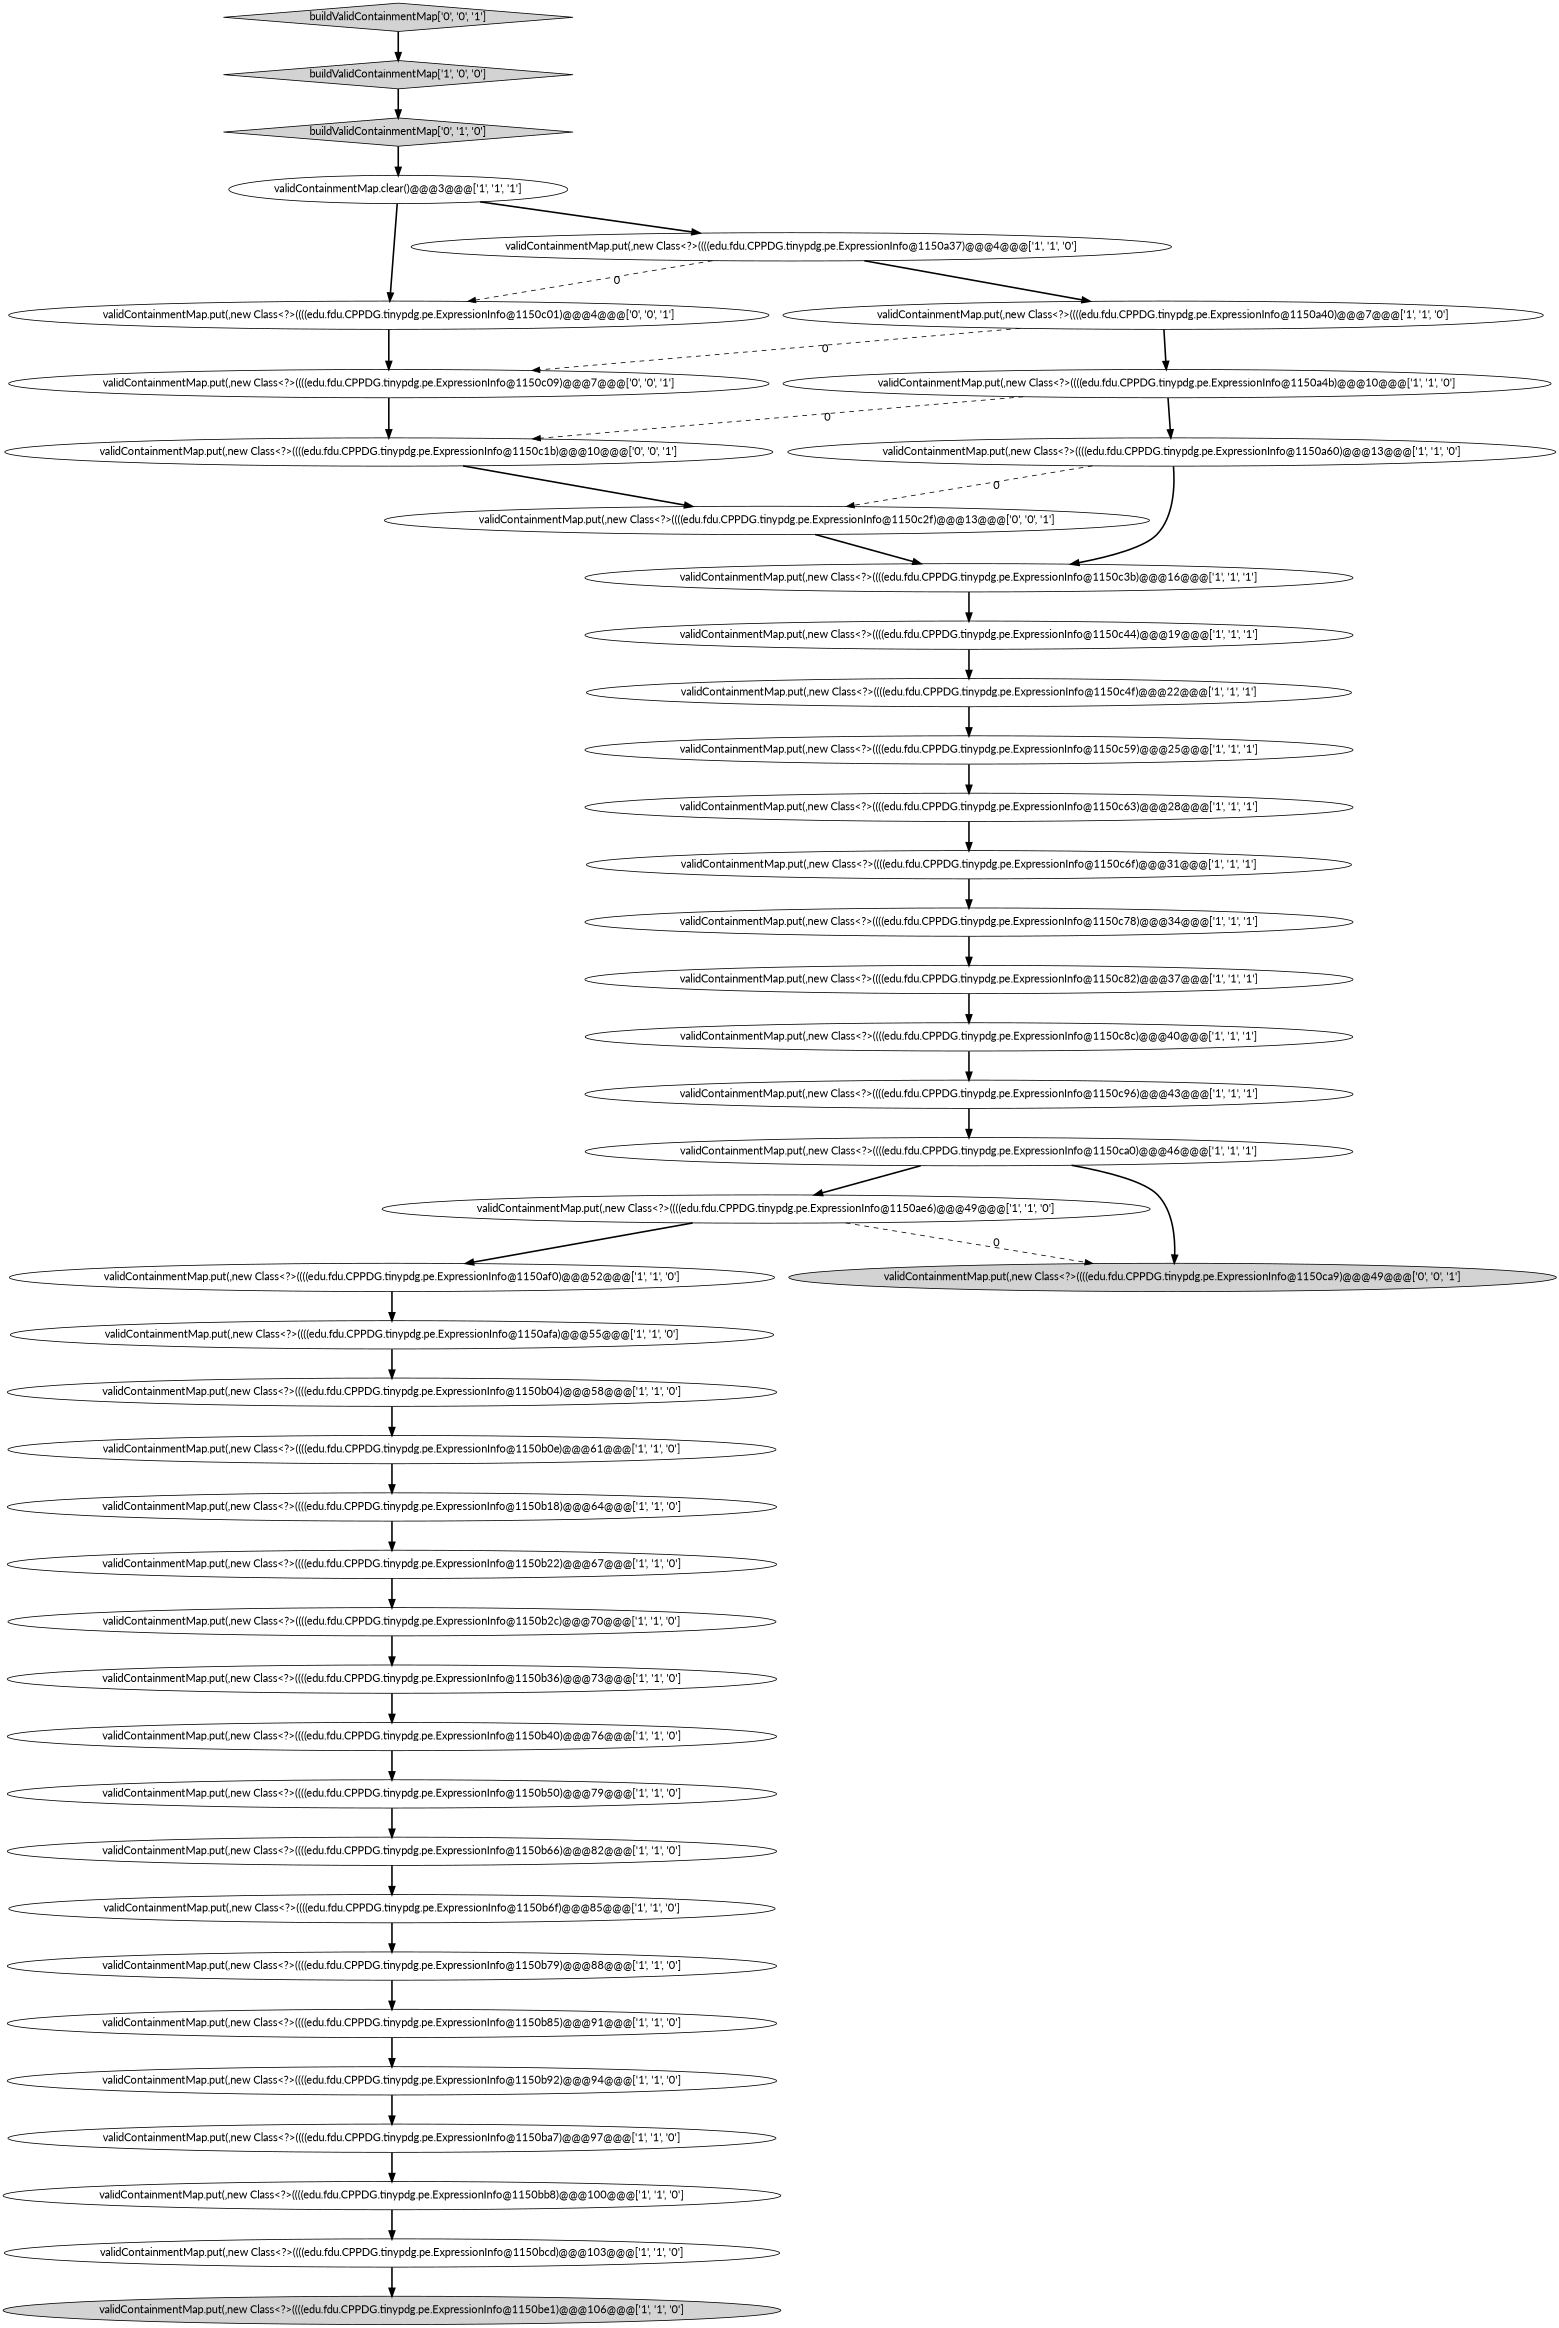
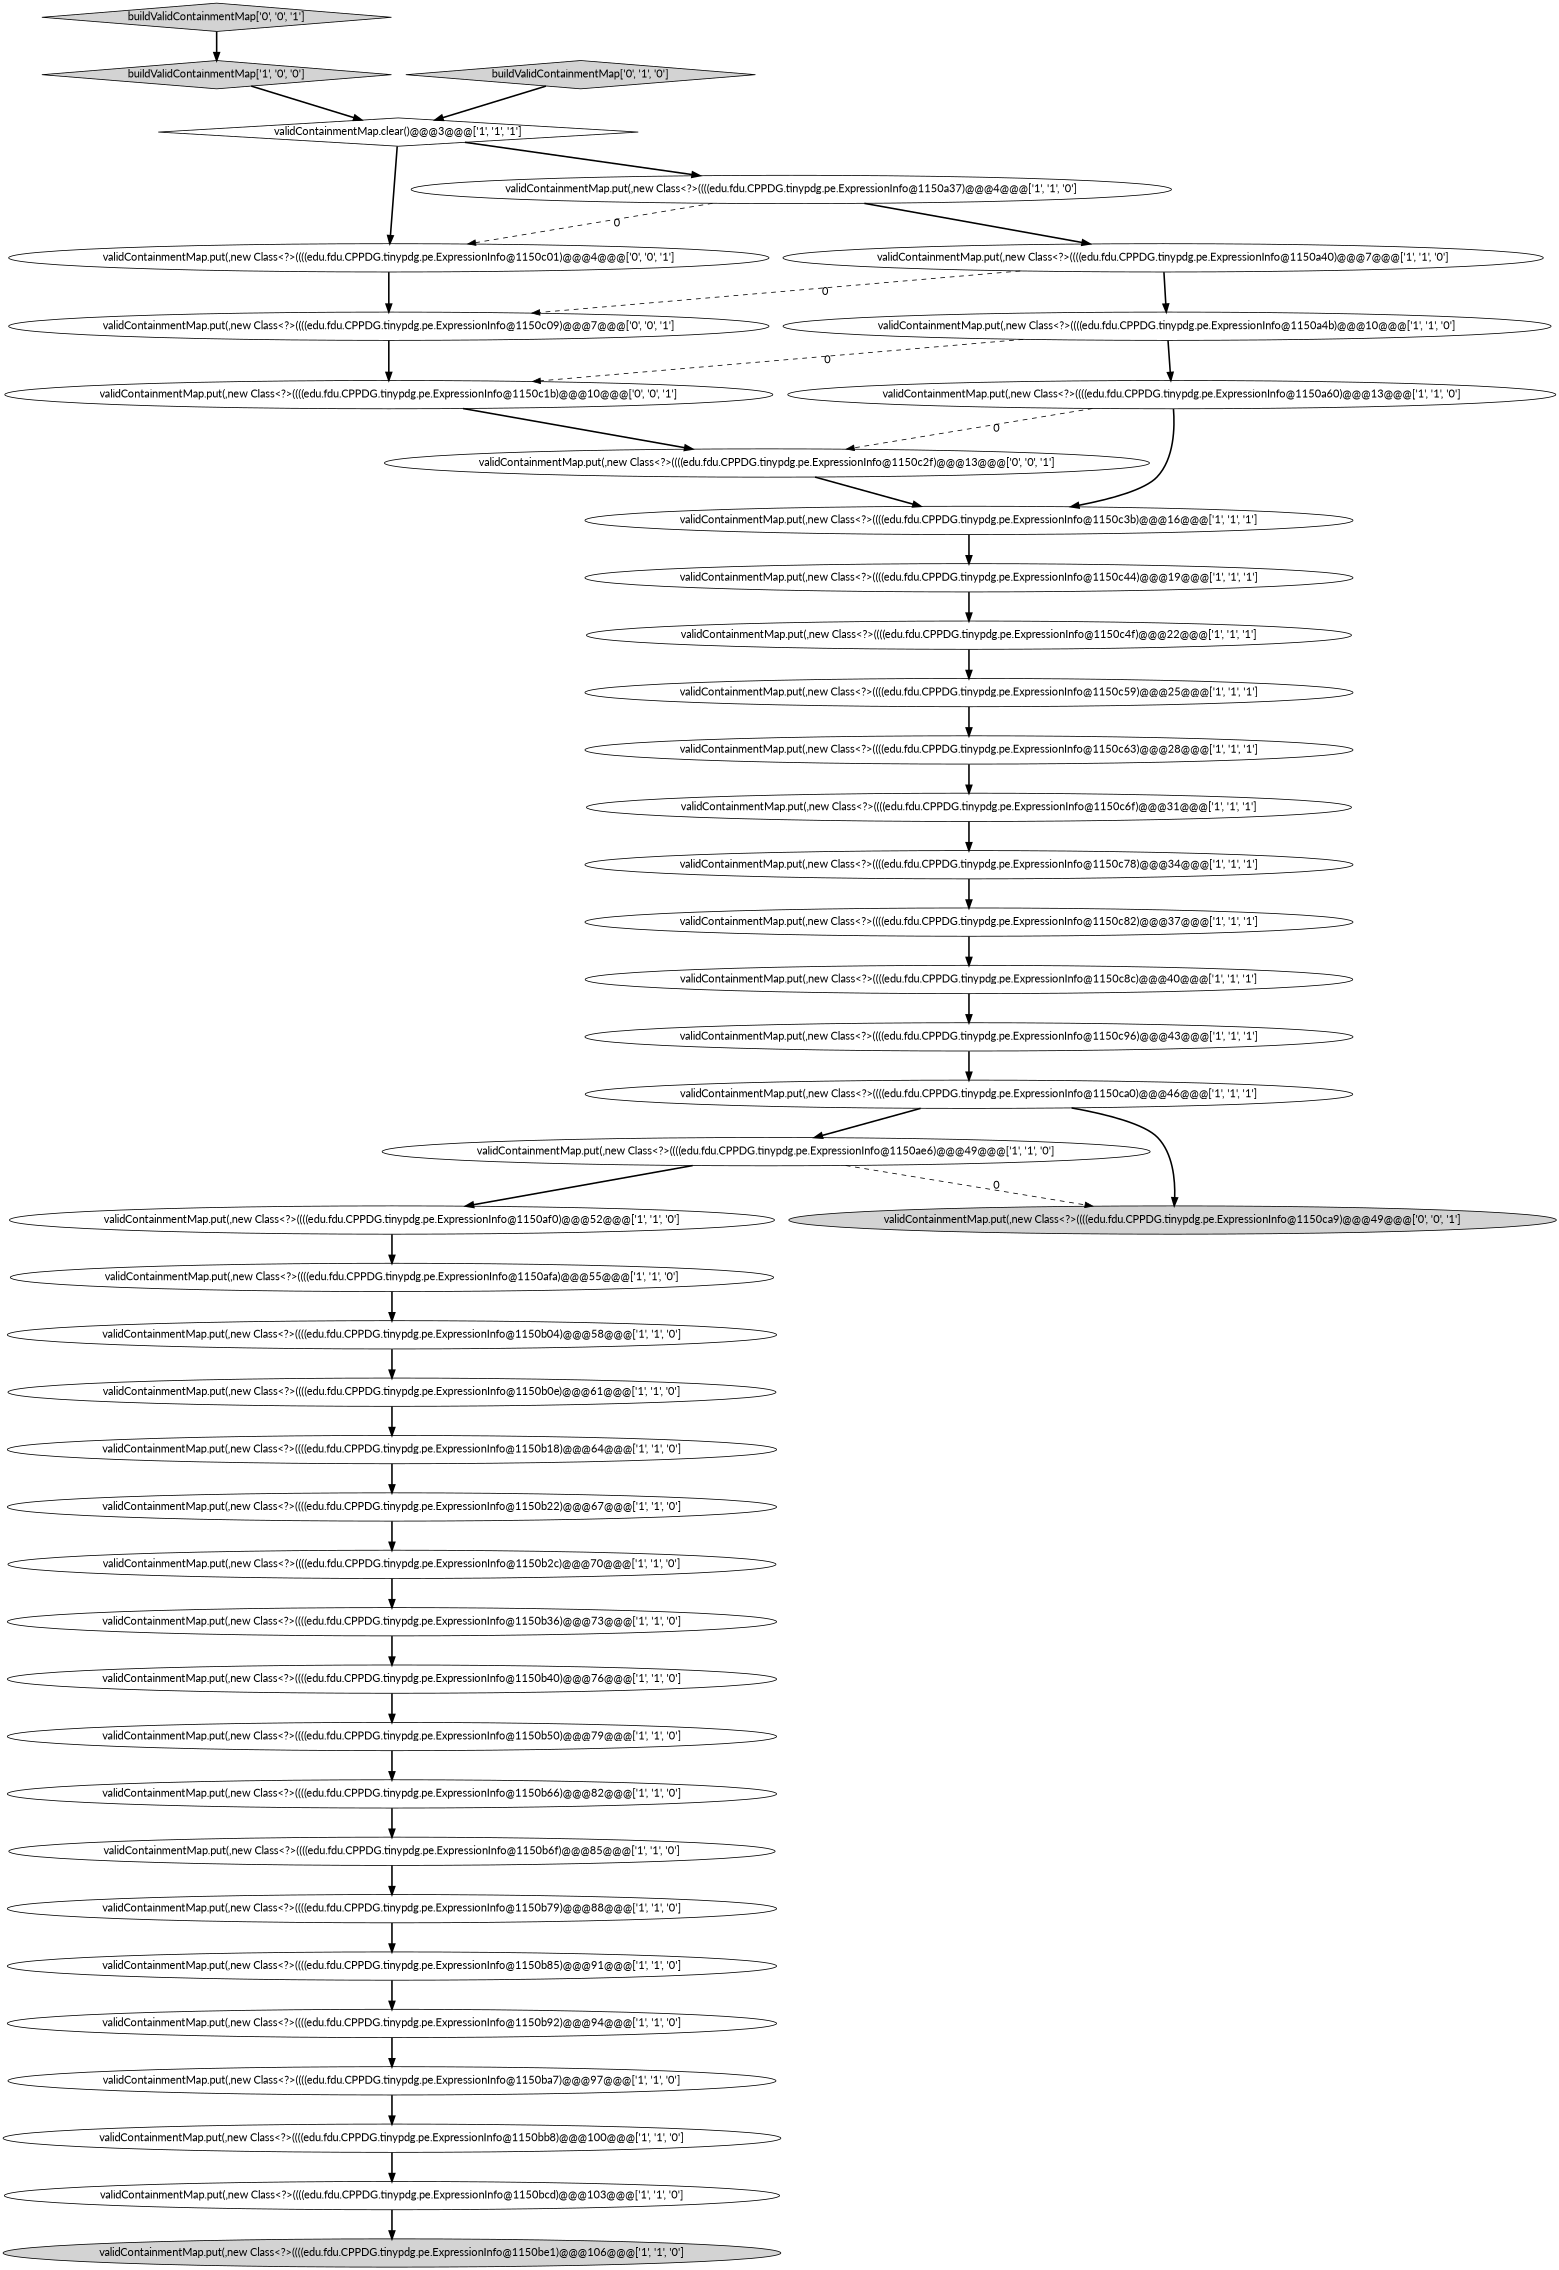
edge "buildValidContainmentMap['1', '0', '0']" -> "buildValidContainmentMap['0', '1', '0']": now "buildValidContainmentMap['1', '0', '0']" -> "validContainmentMap.clear()@@@3@@@['1', '1', '1']"
node "validContainmentMap.clear()@@@3@@@['1', '1', '1']": shape ellipse -> diamond
